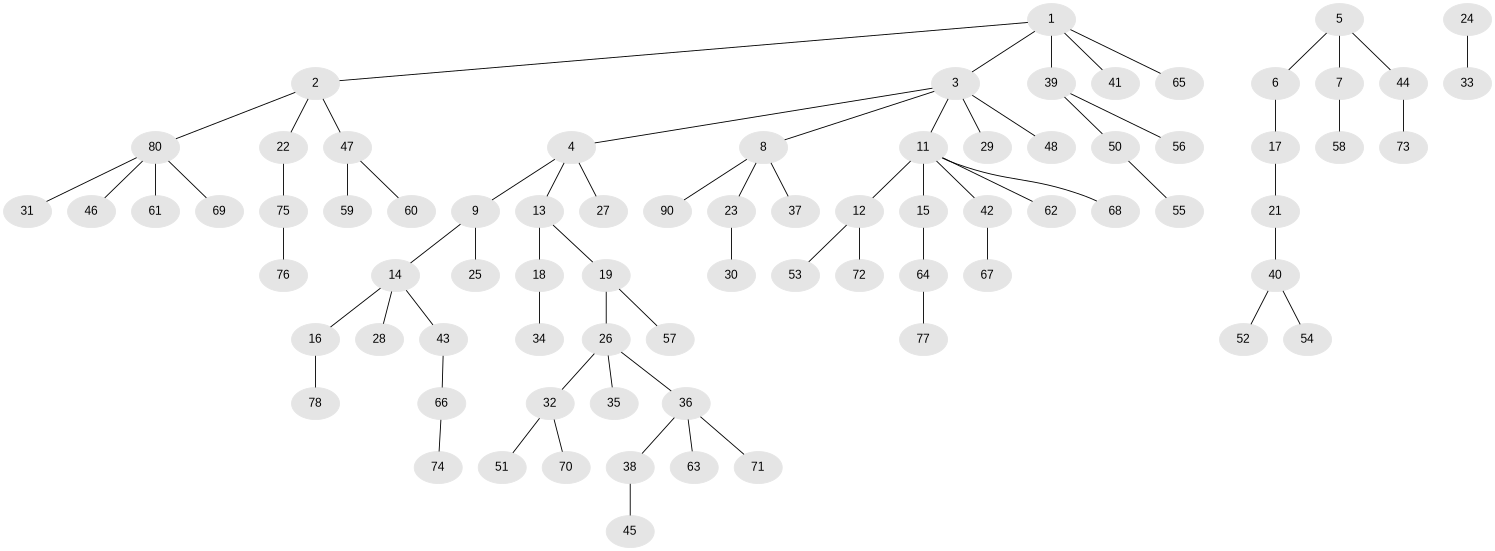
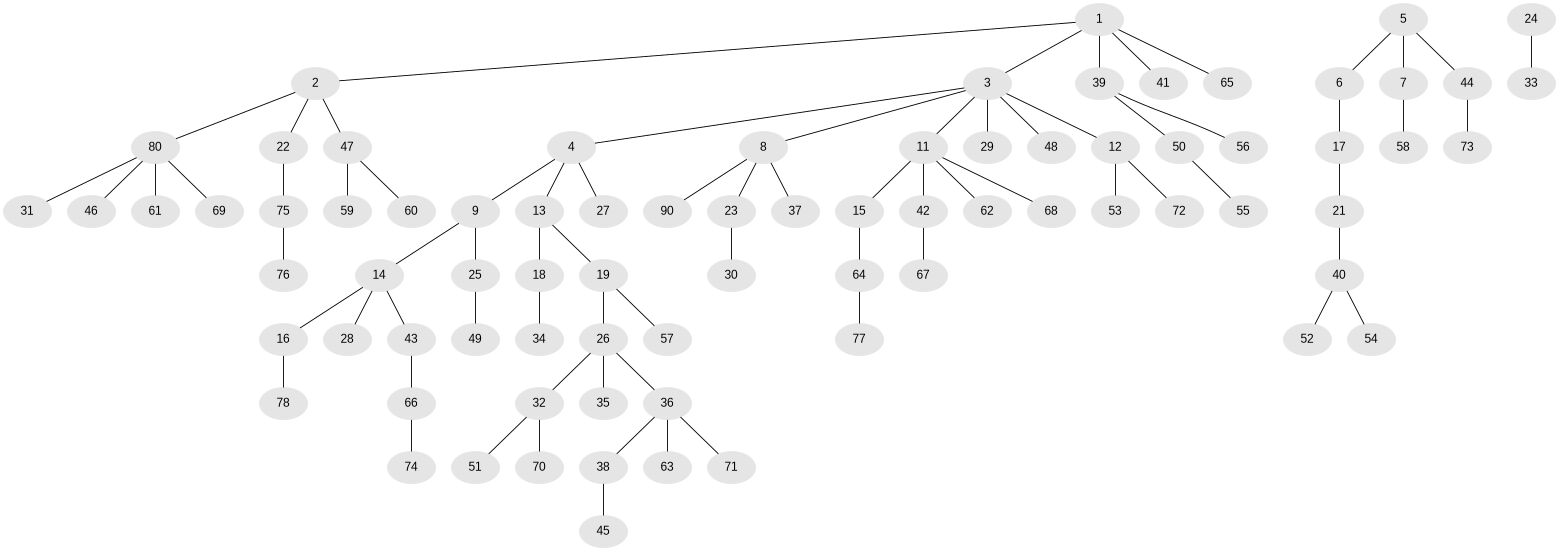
edge "11" -- "12": now "3" -- "12"
node "49": added
